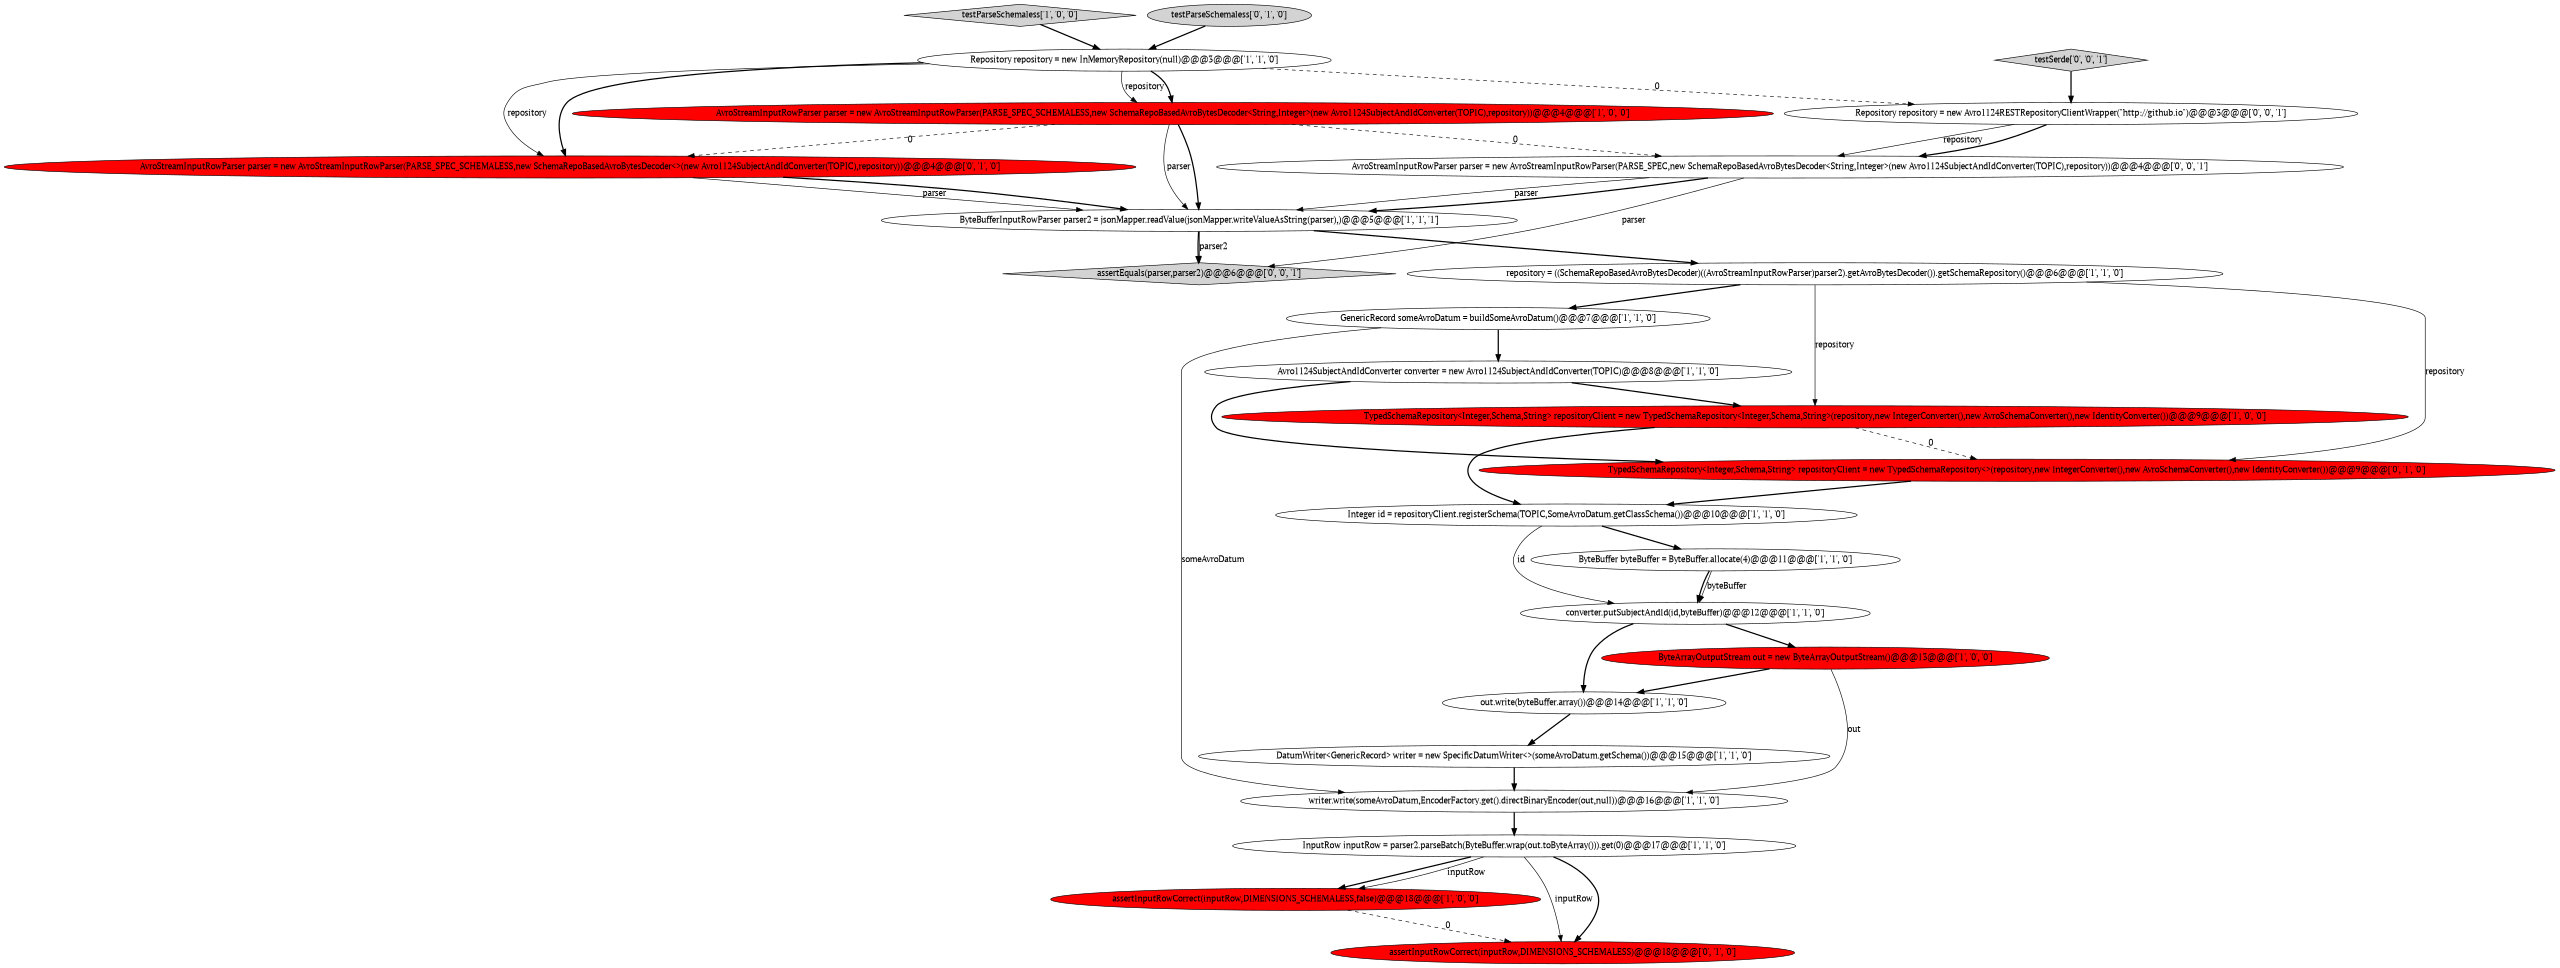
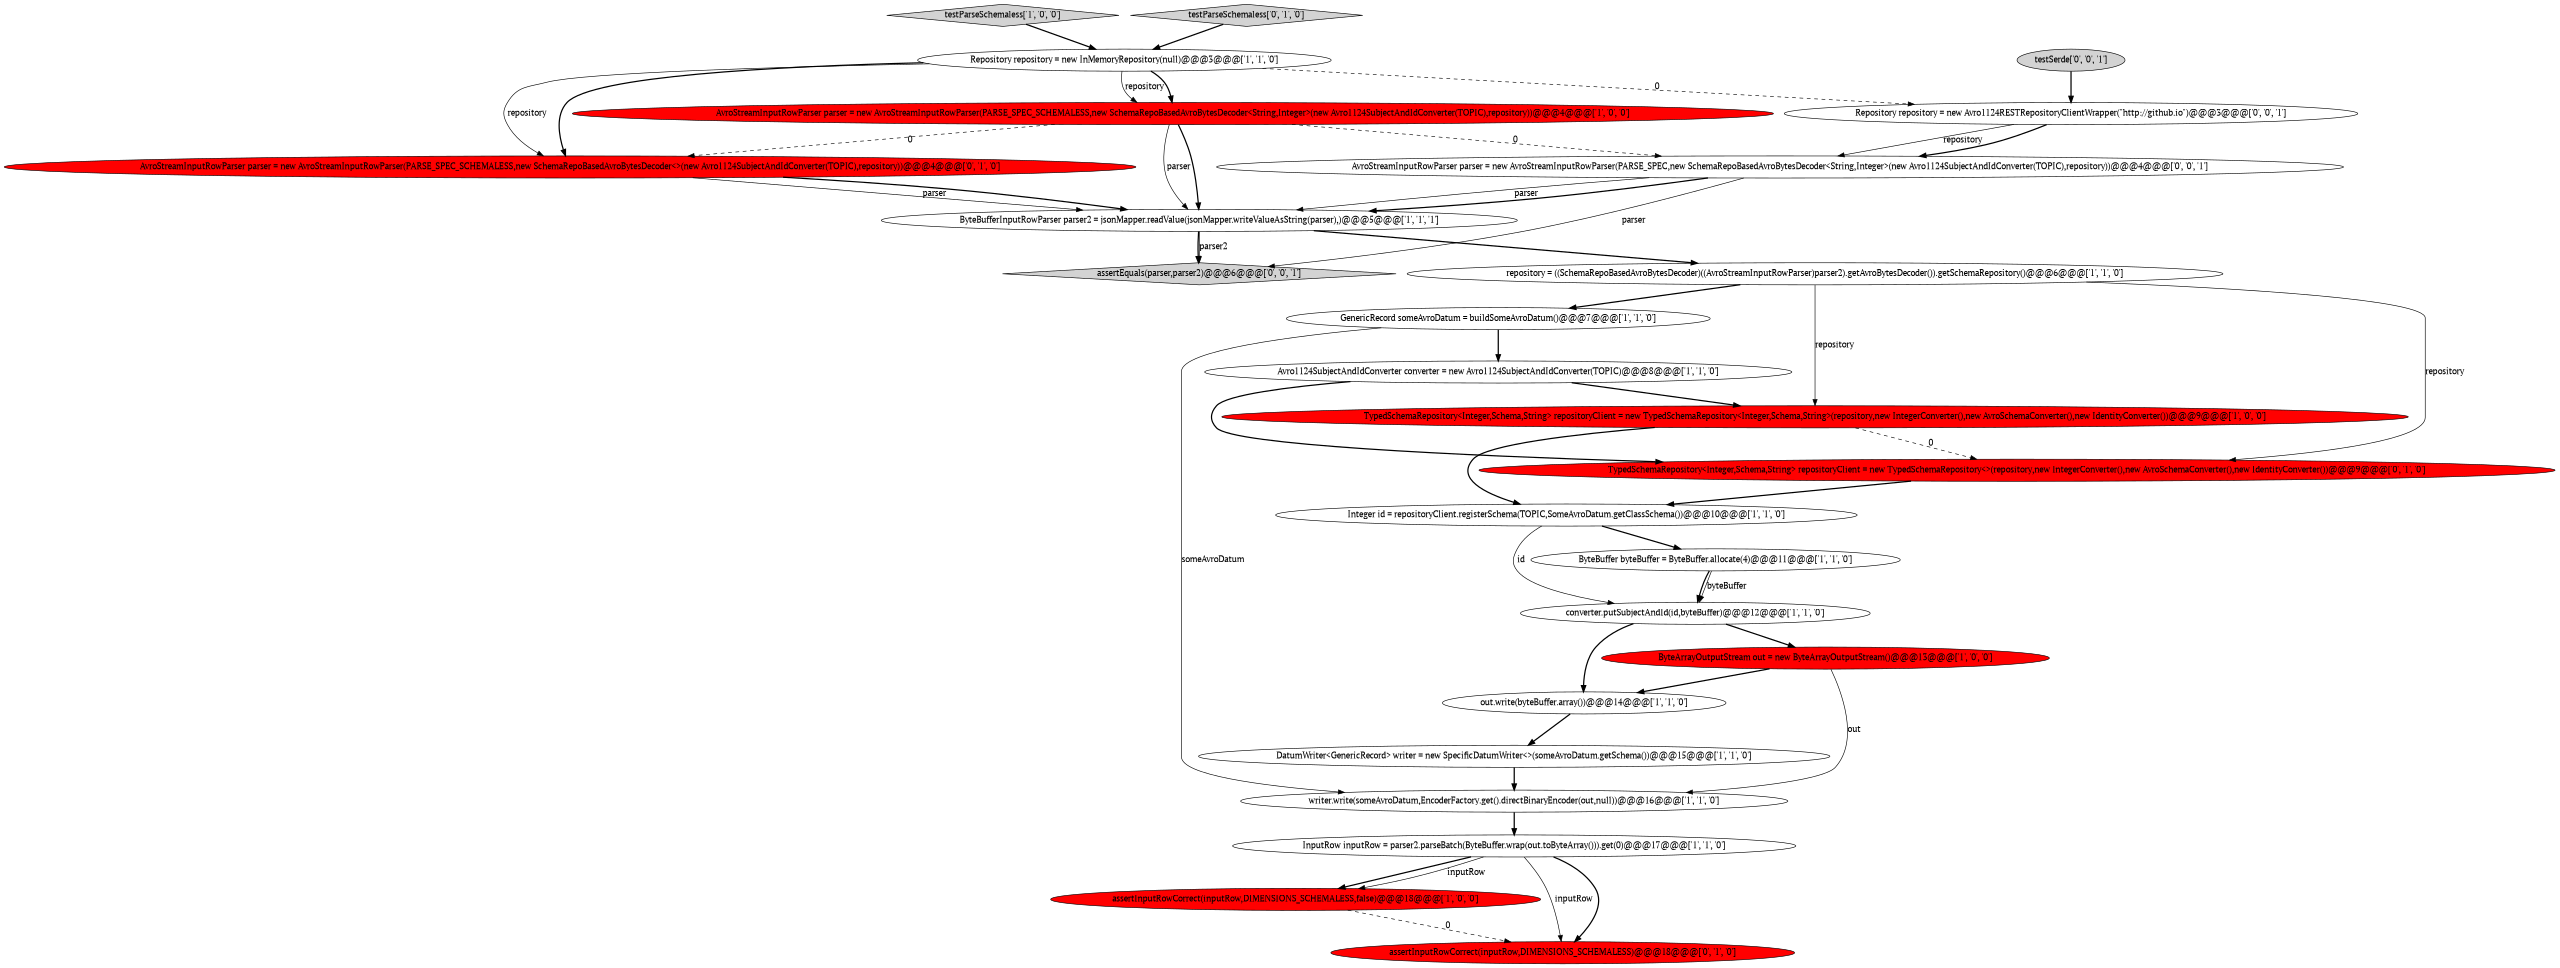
node "testParseSchemaless['0', '1', '0']": shape ellipse -> diamond
node "testSerde['0', '0', '1']": shape diamond -> ellipse
